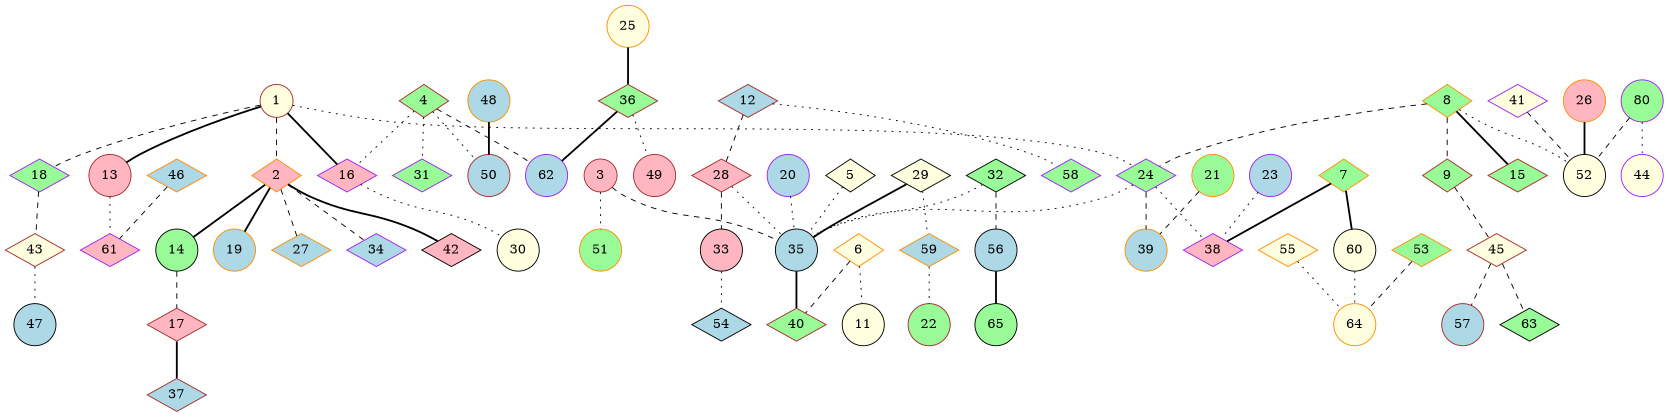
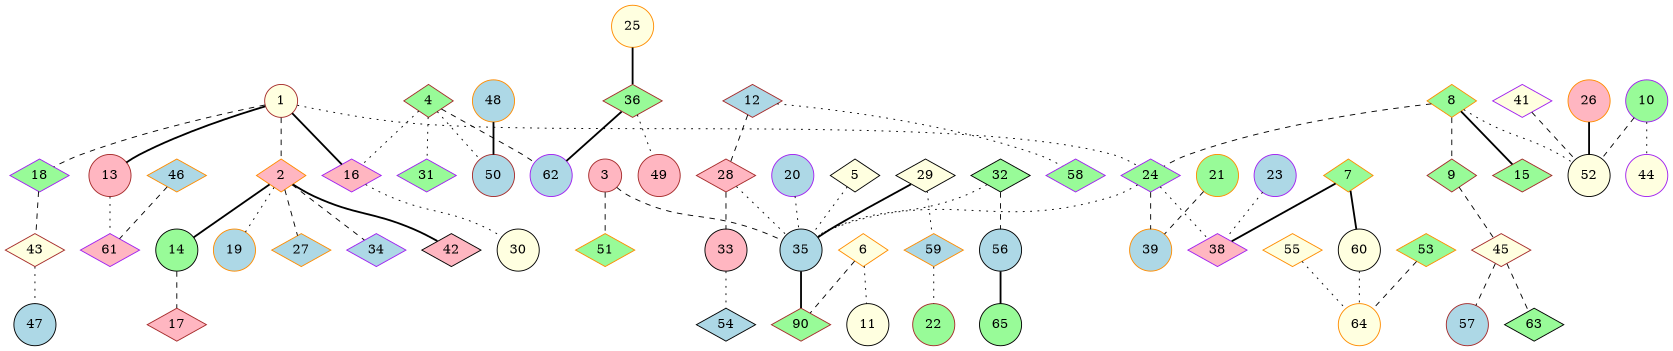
node "80": label "80" -> "10"
edge "2" -- "19": style bold -> dotted
edge "3" -- "51": style dotted -> dashed
node "51": shape circle -> diamond
node "40": label "40" -> "90"
node "37": removed
